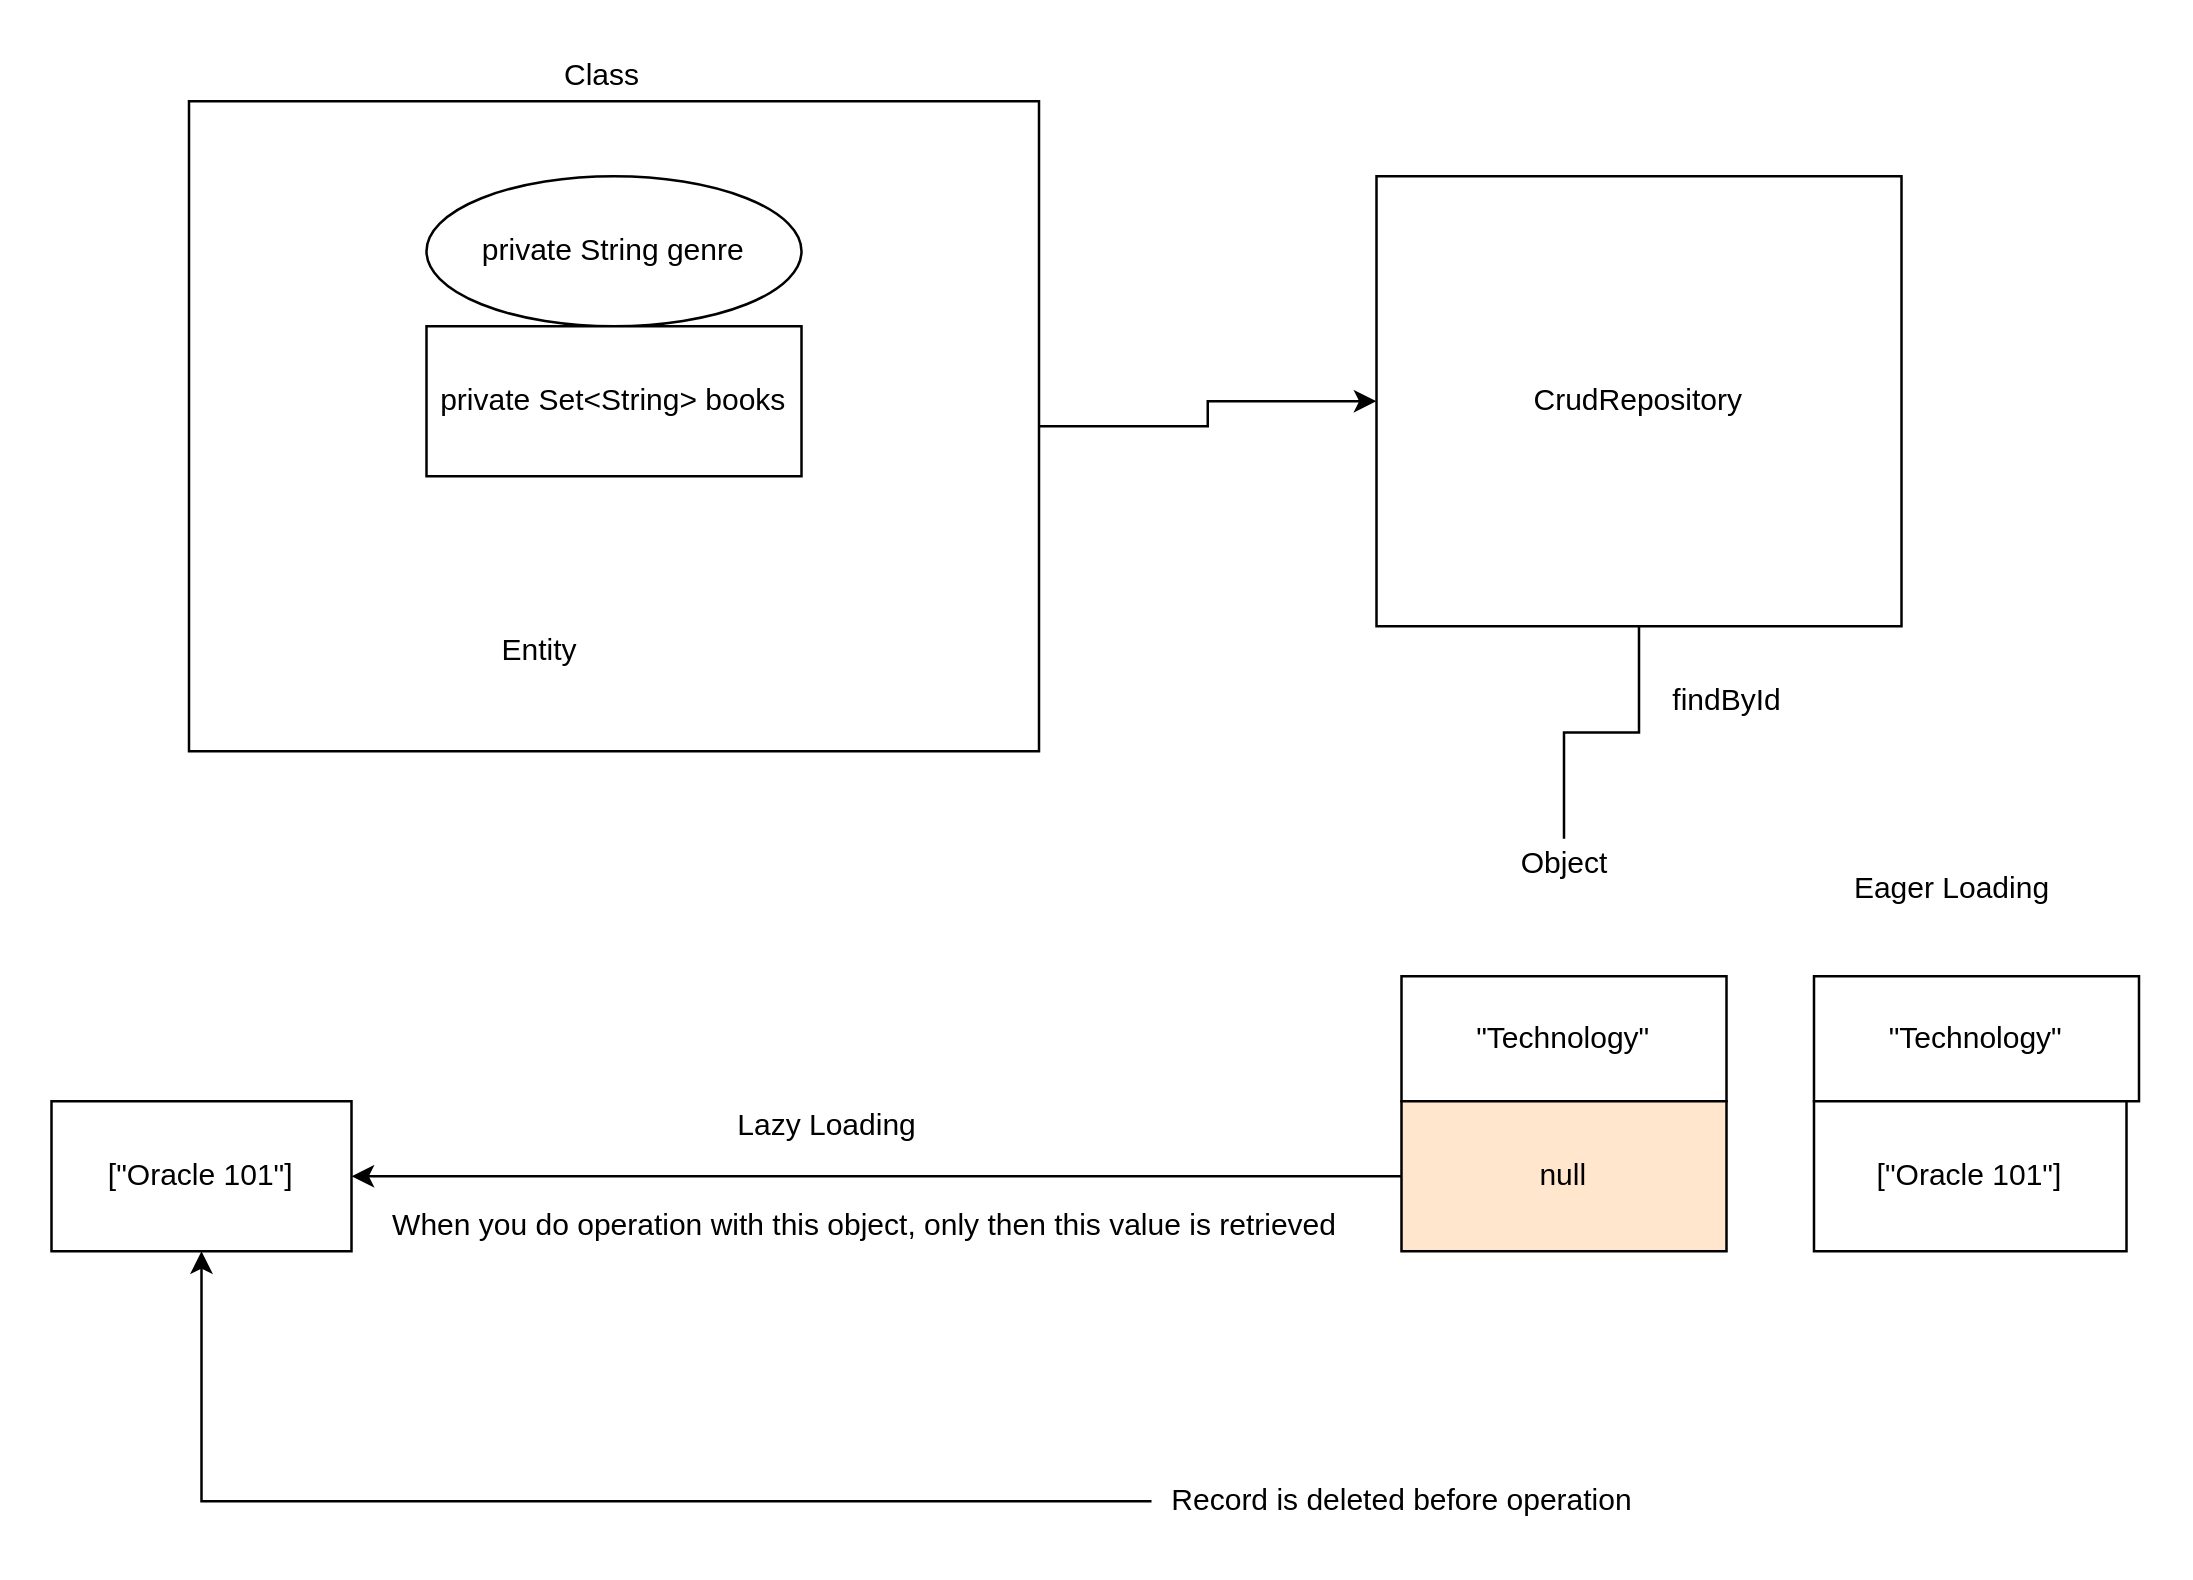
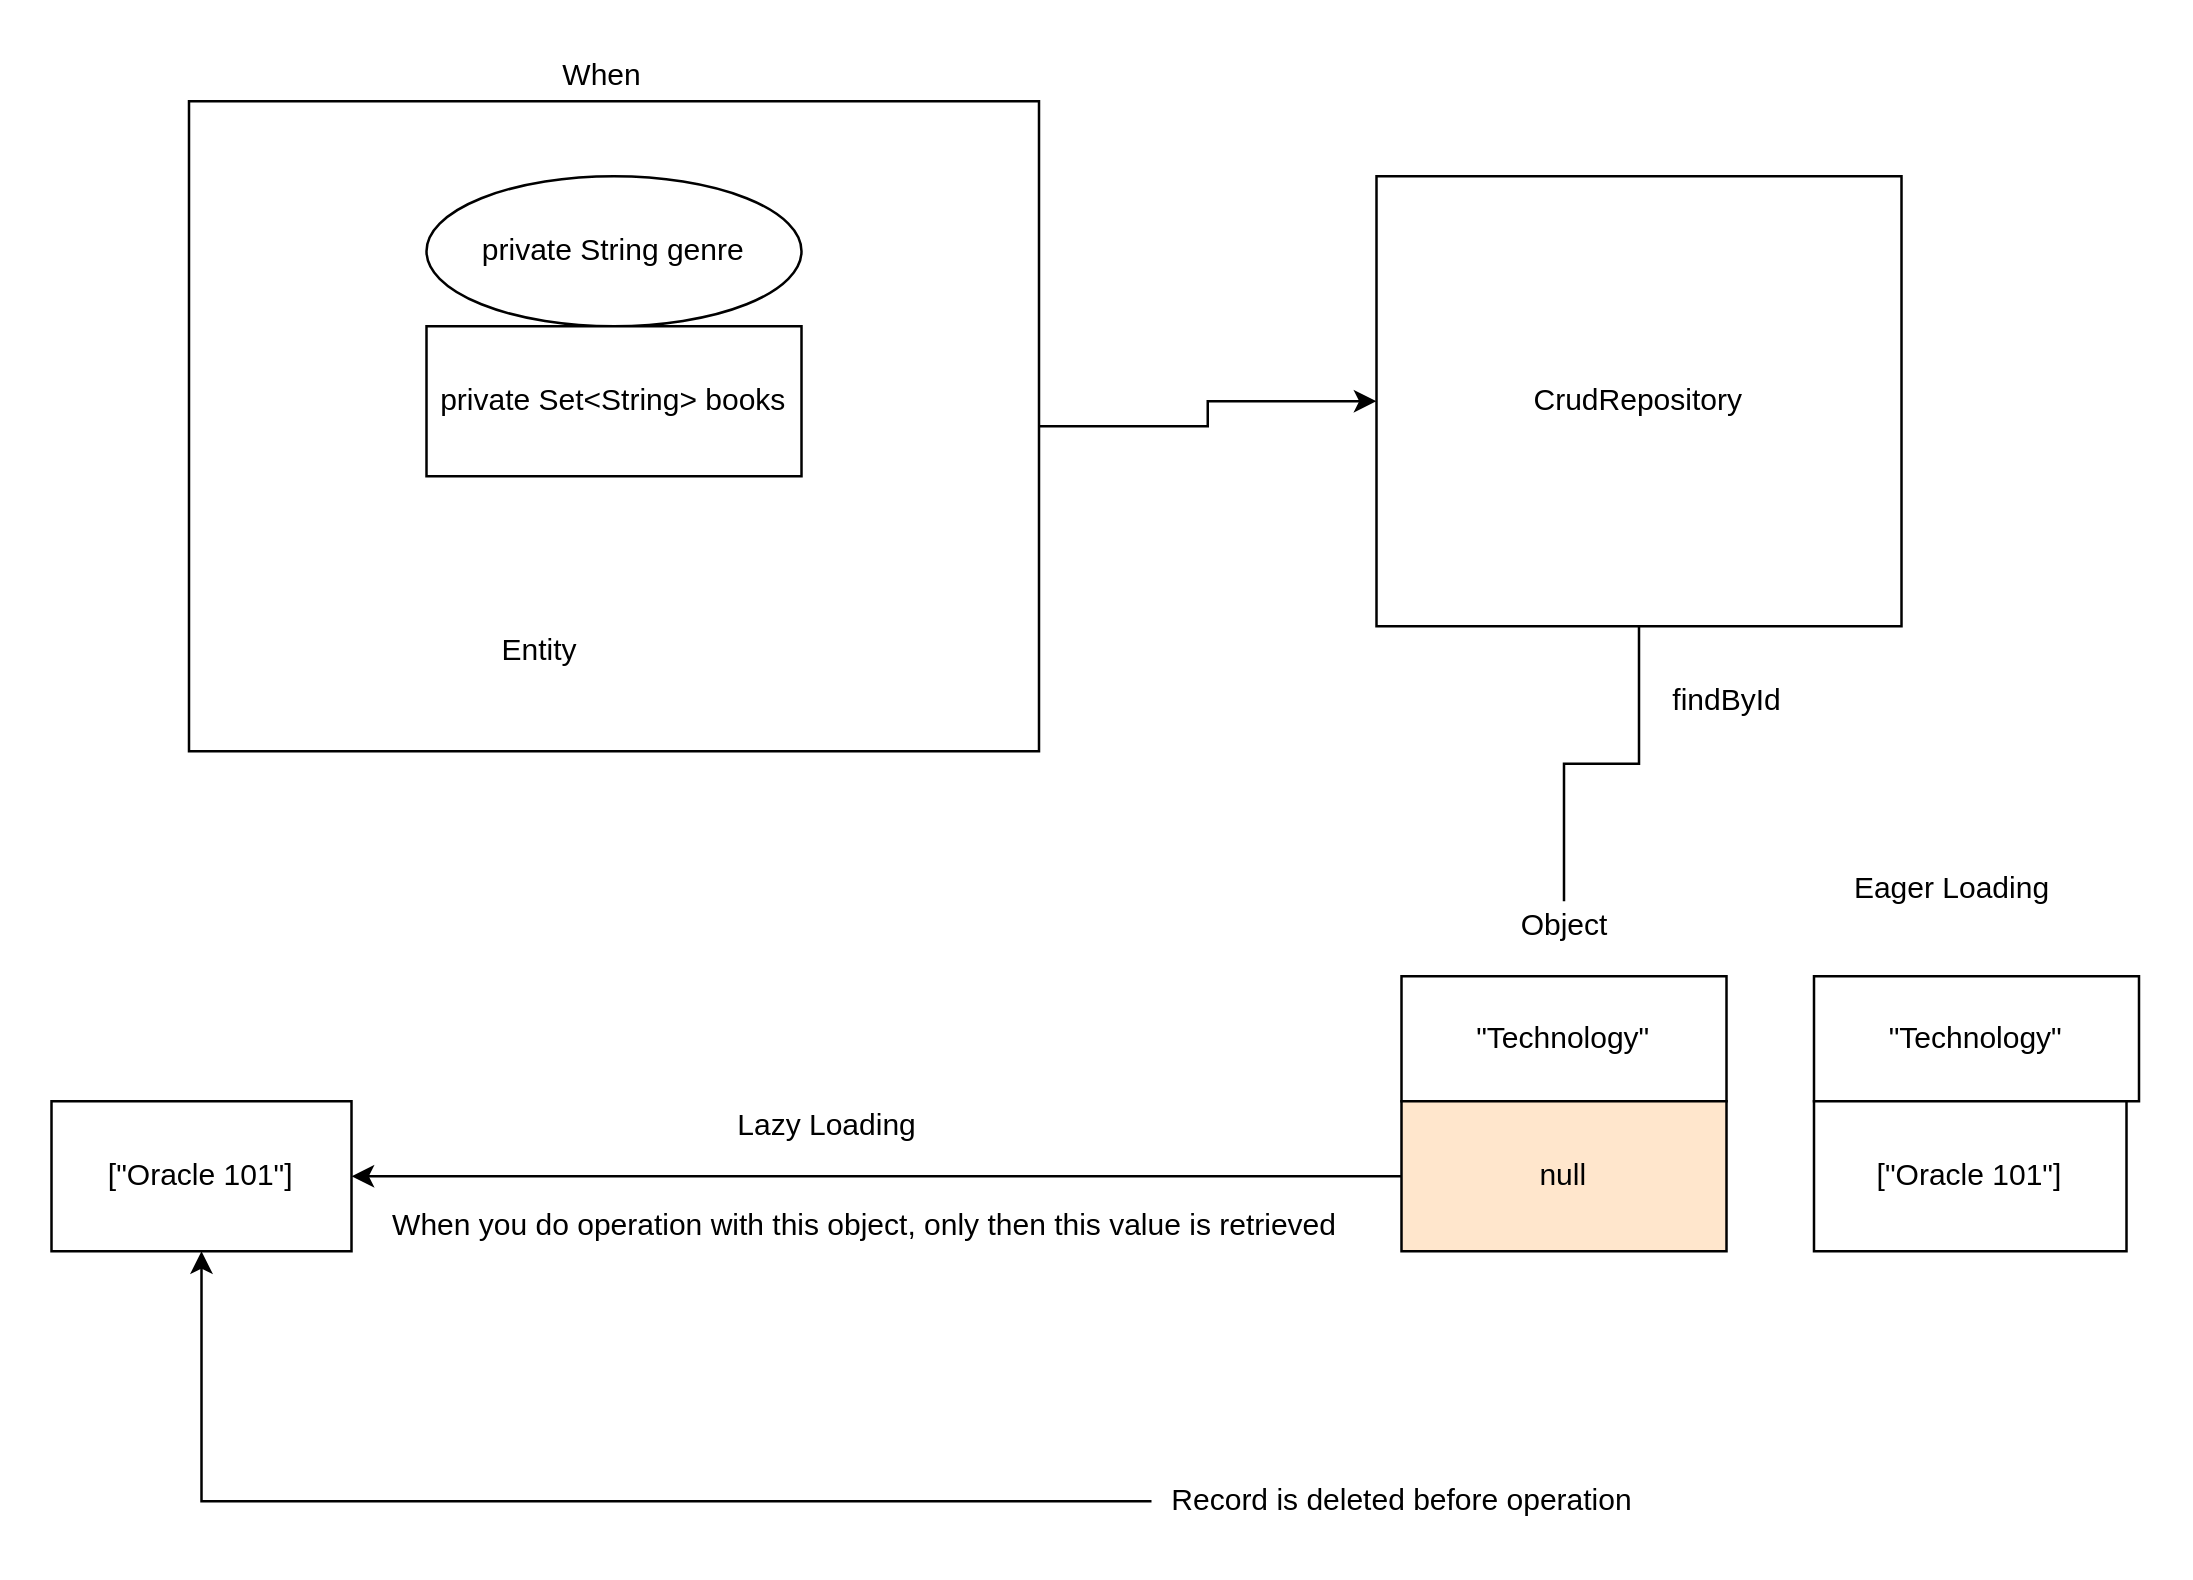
node "Class": label "Class" -> "When"
node "Object": moved (1564, 864) -> (1564, 926)
